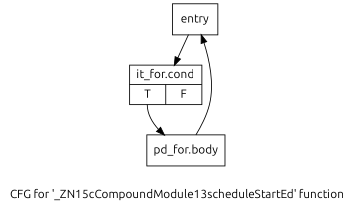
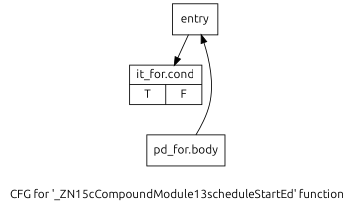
edge "it_for.cond" -> "pd_for.body": removed
